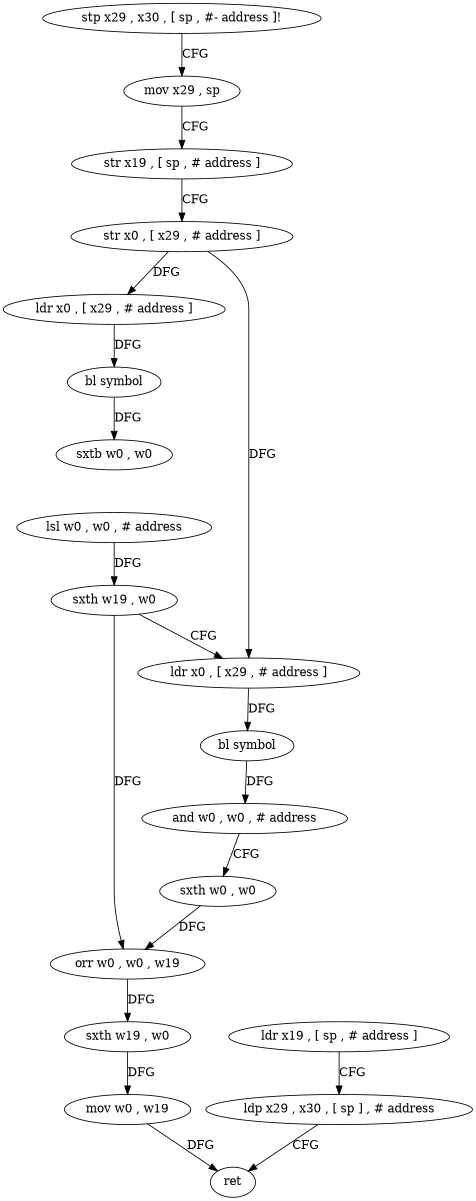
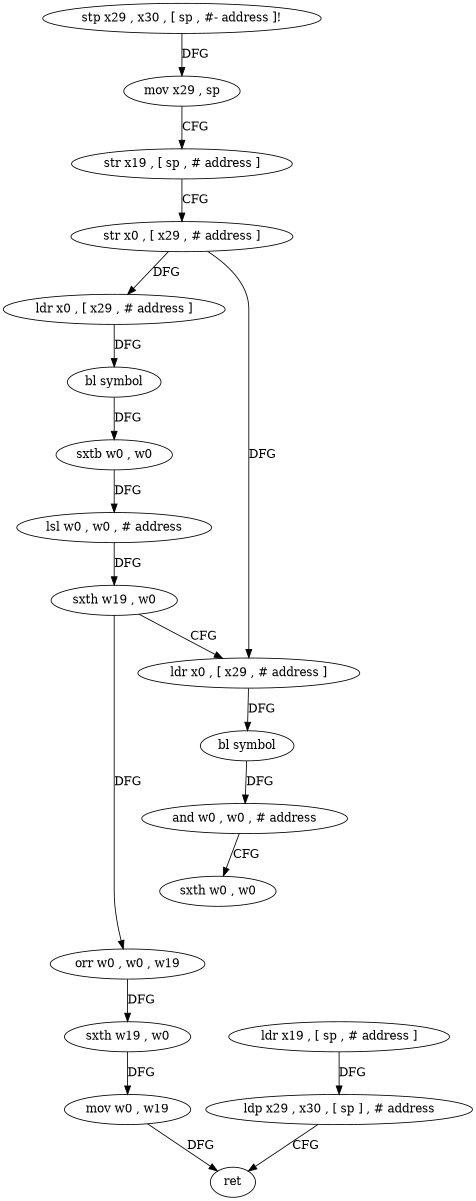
edge "stp x29 , x30 , [ sp , #- address ]!" -> "mov x29 , sp": label "CFG" -> "DFG"
edge "sxtb w0 , w0" -> "lsl w0 , w0 , # address": added, label "DFG"
edge "sxth w0 , w0" -> "orr w0 , w0 , w19": removed, label "DFG"
edge "ldr x19 , [ sp , # address ]" -> "ldp x29 , x30 , [ sp ] , # address": label "CFG" -> "DFG"
